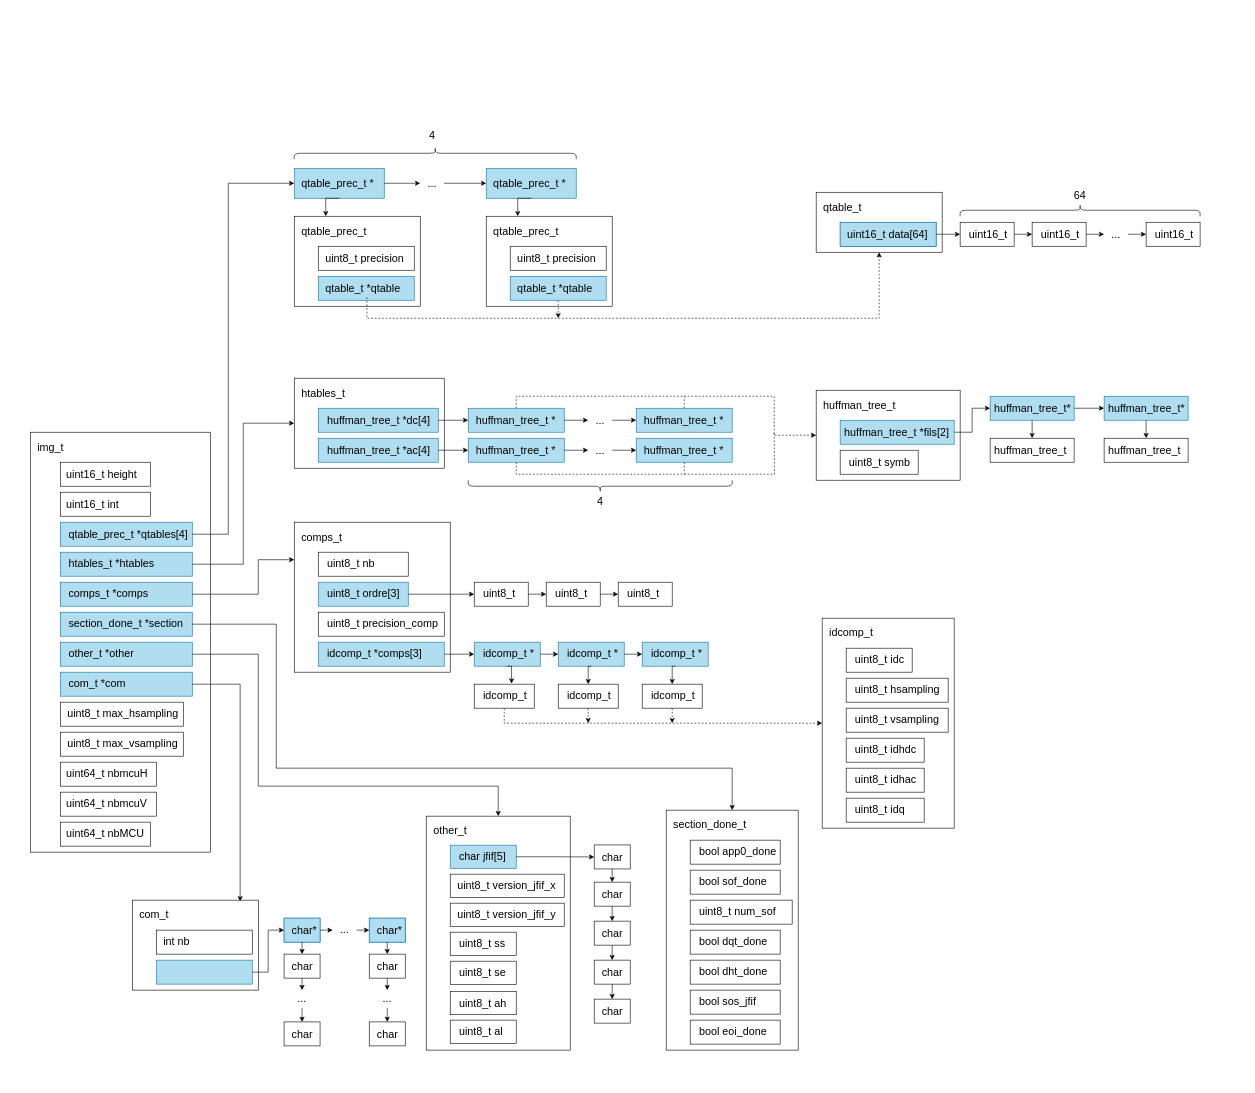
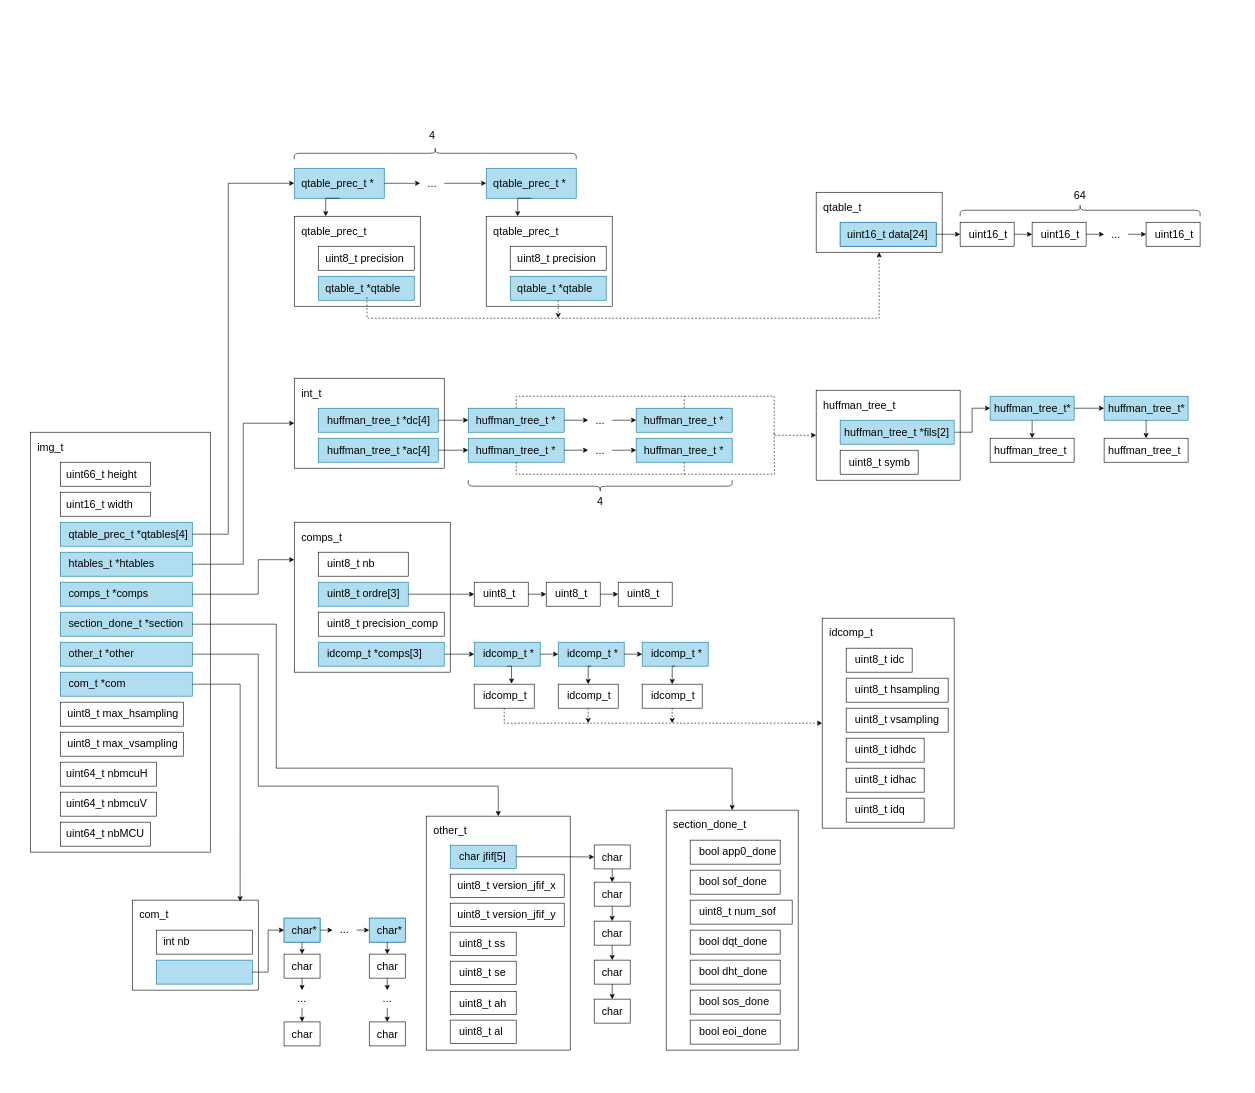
node "uint16_t data[64]": label "uint16_t data[64]" -> "uint16_t data[24]"
node "htables_t": label "htables_t" -> "int_t"
node "uint16_t height": label "uint16_t height" -> "uint66_t height"
node "uint16_t int": label "uint16_t int" -> "uint16_t width"
node "bool sos_jfif": label "bool sos_jfif" -> "bool sos_done"
